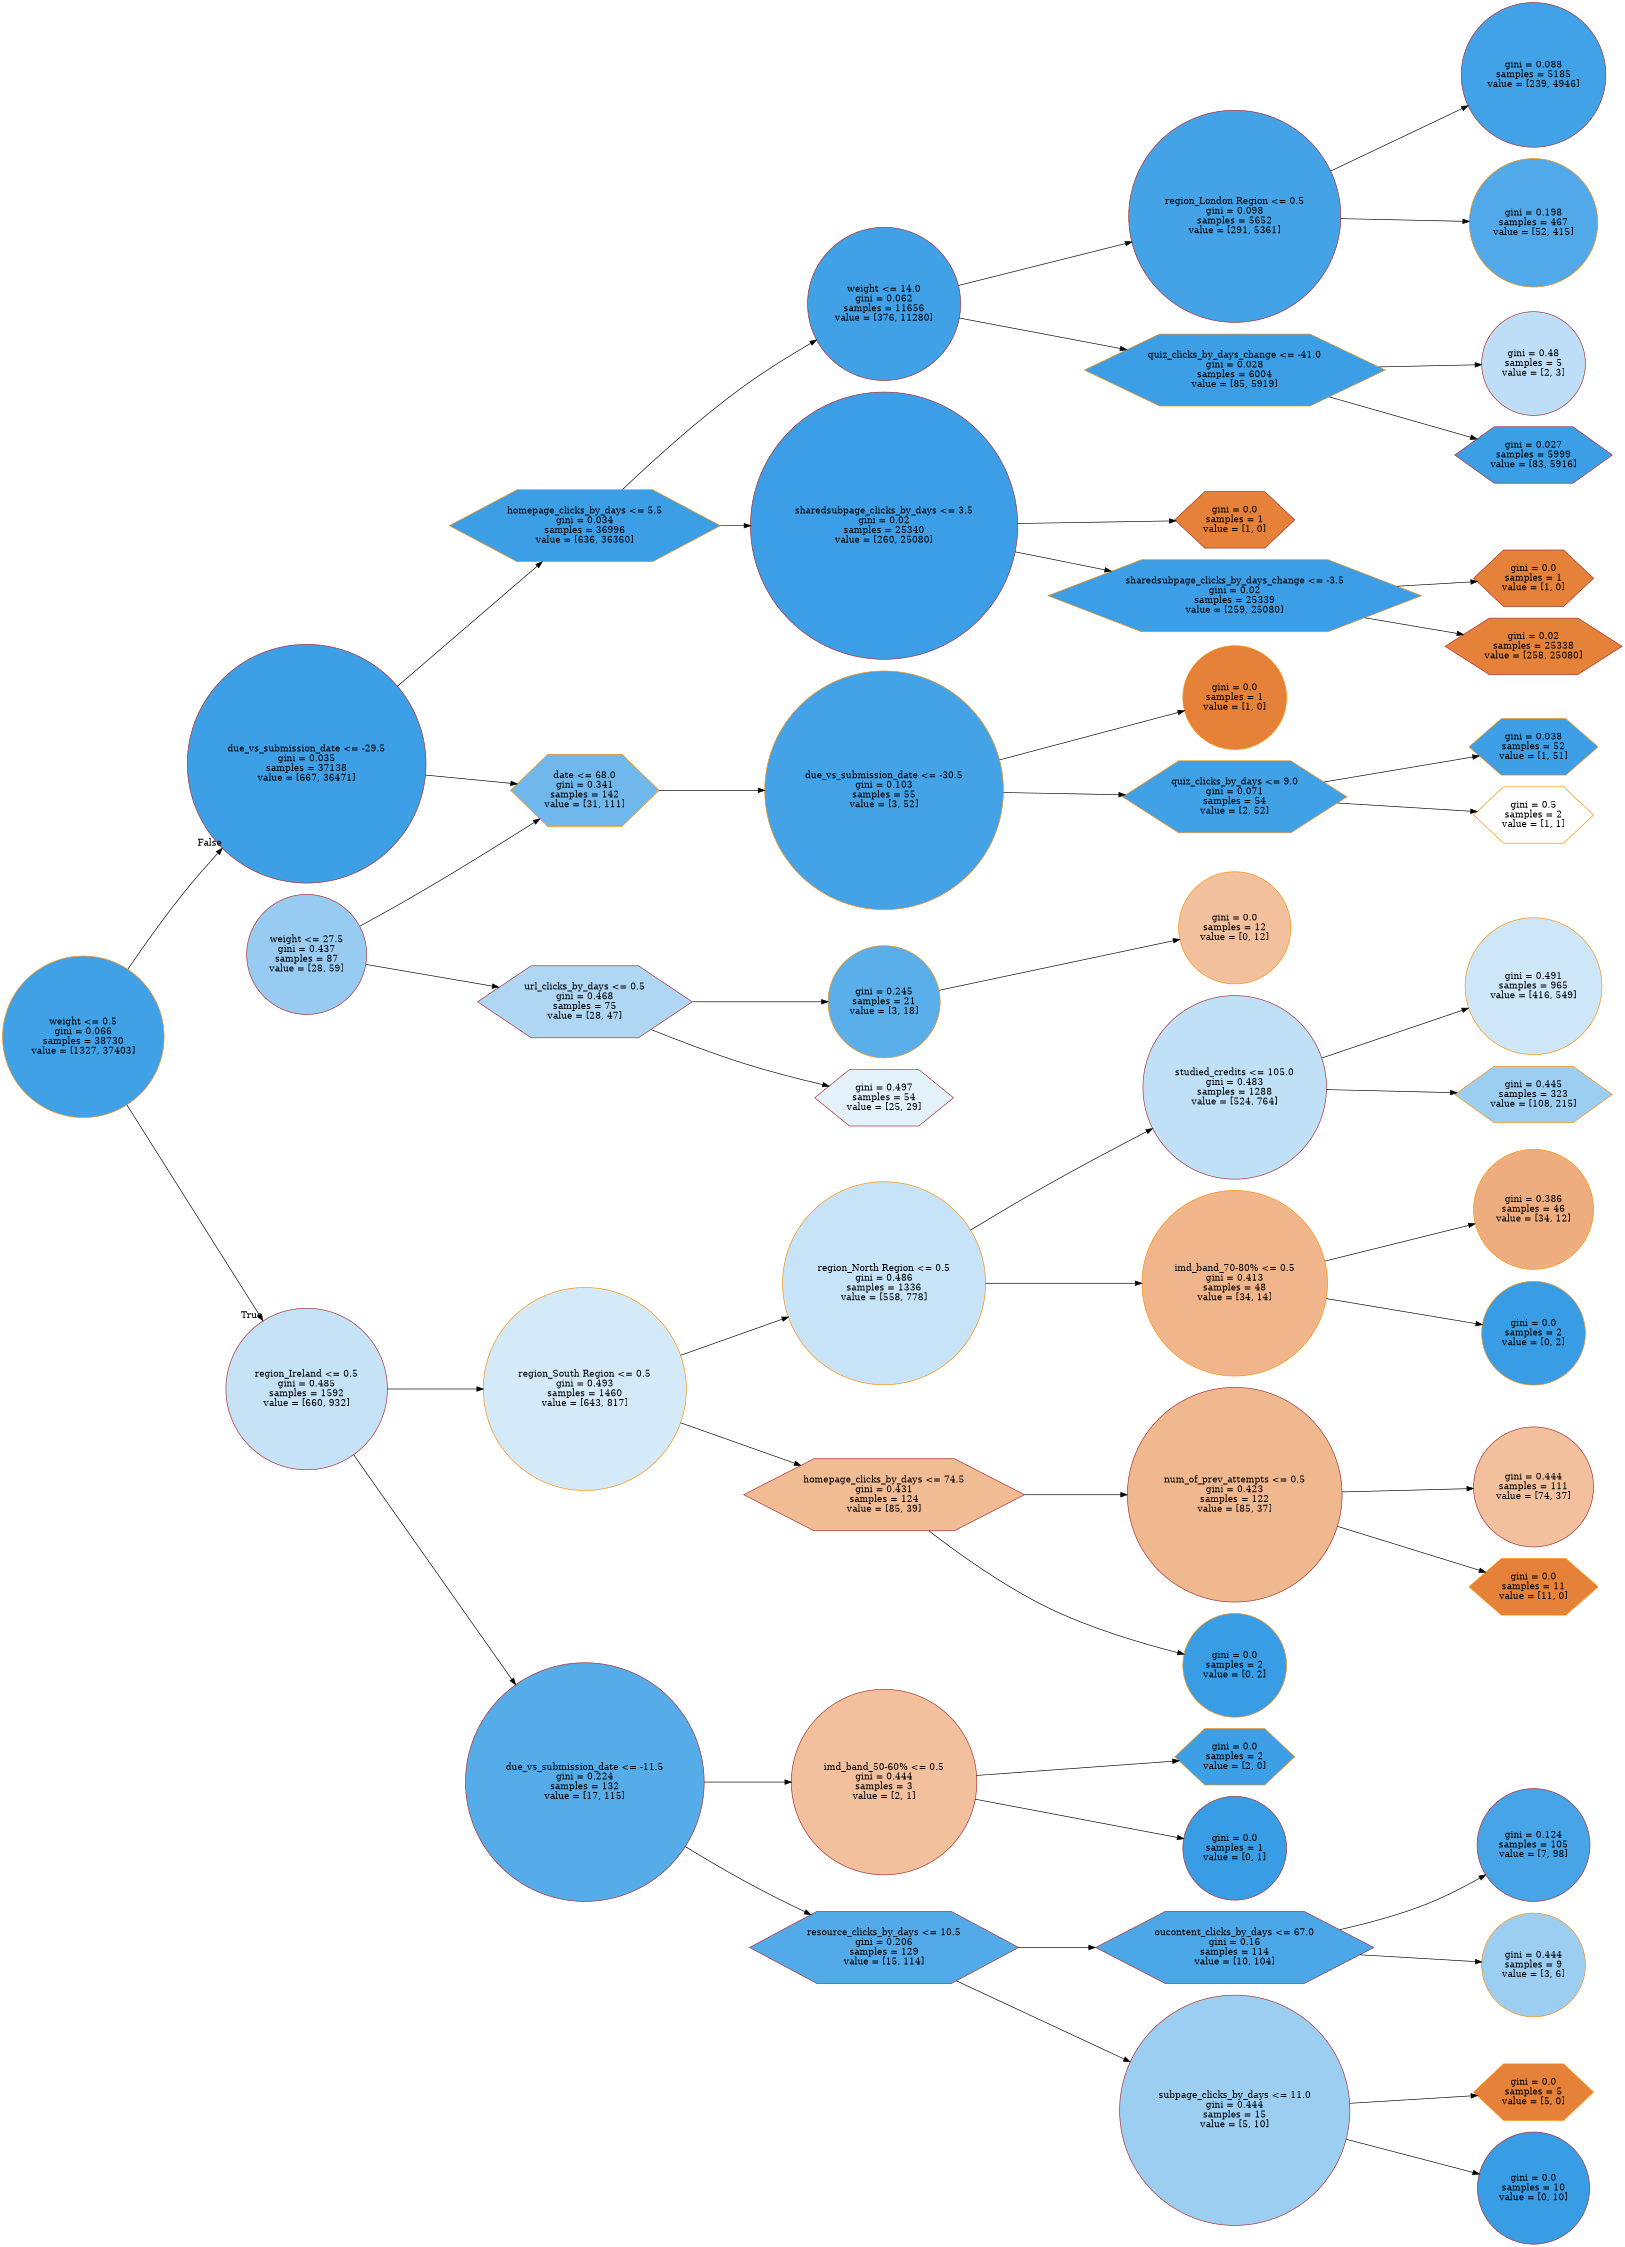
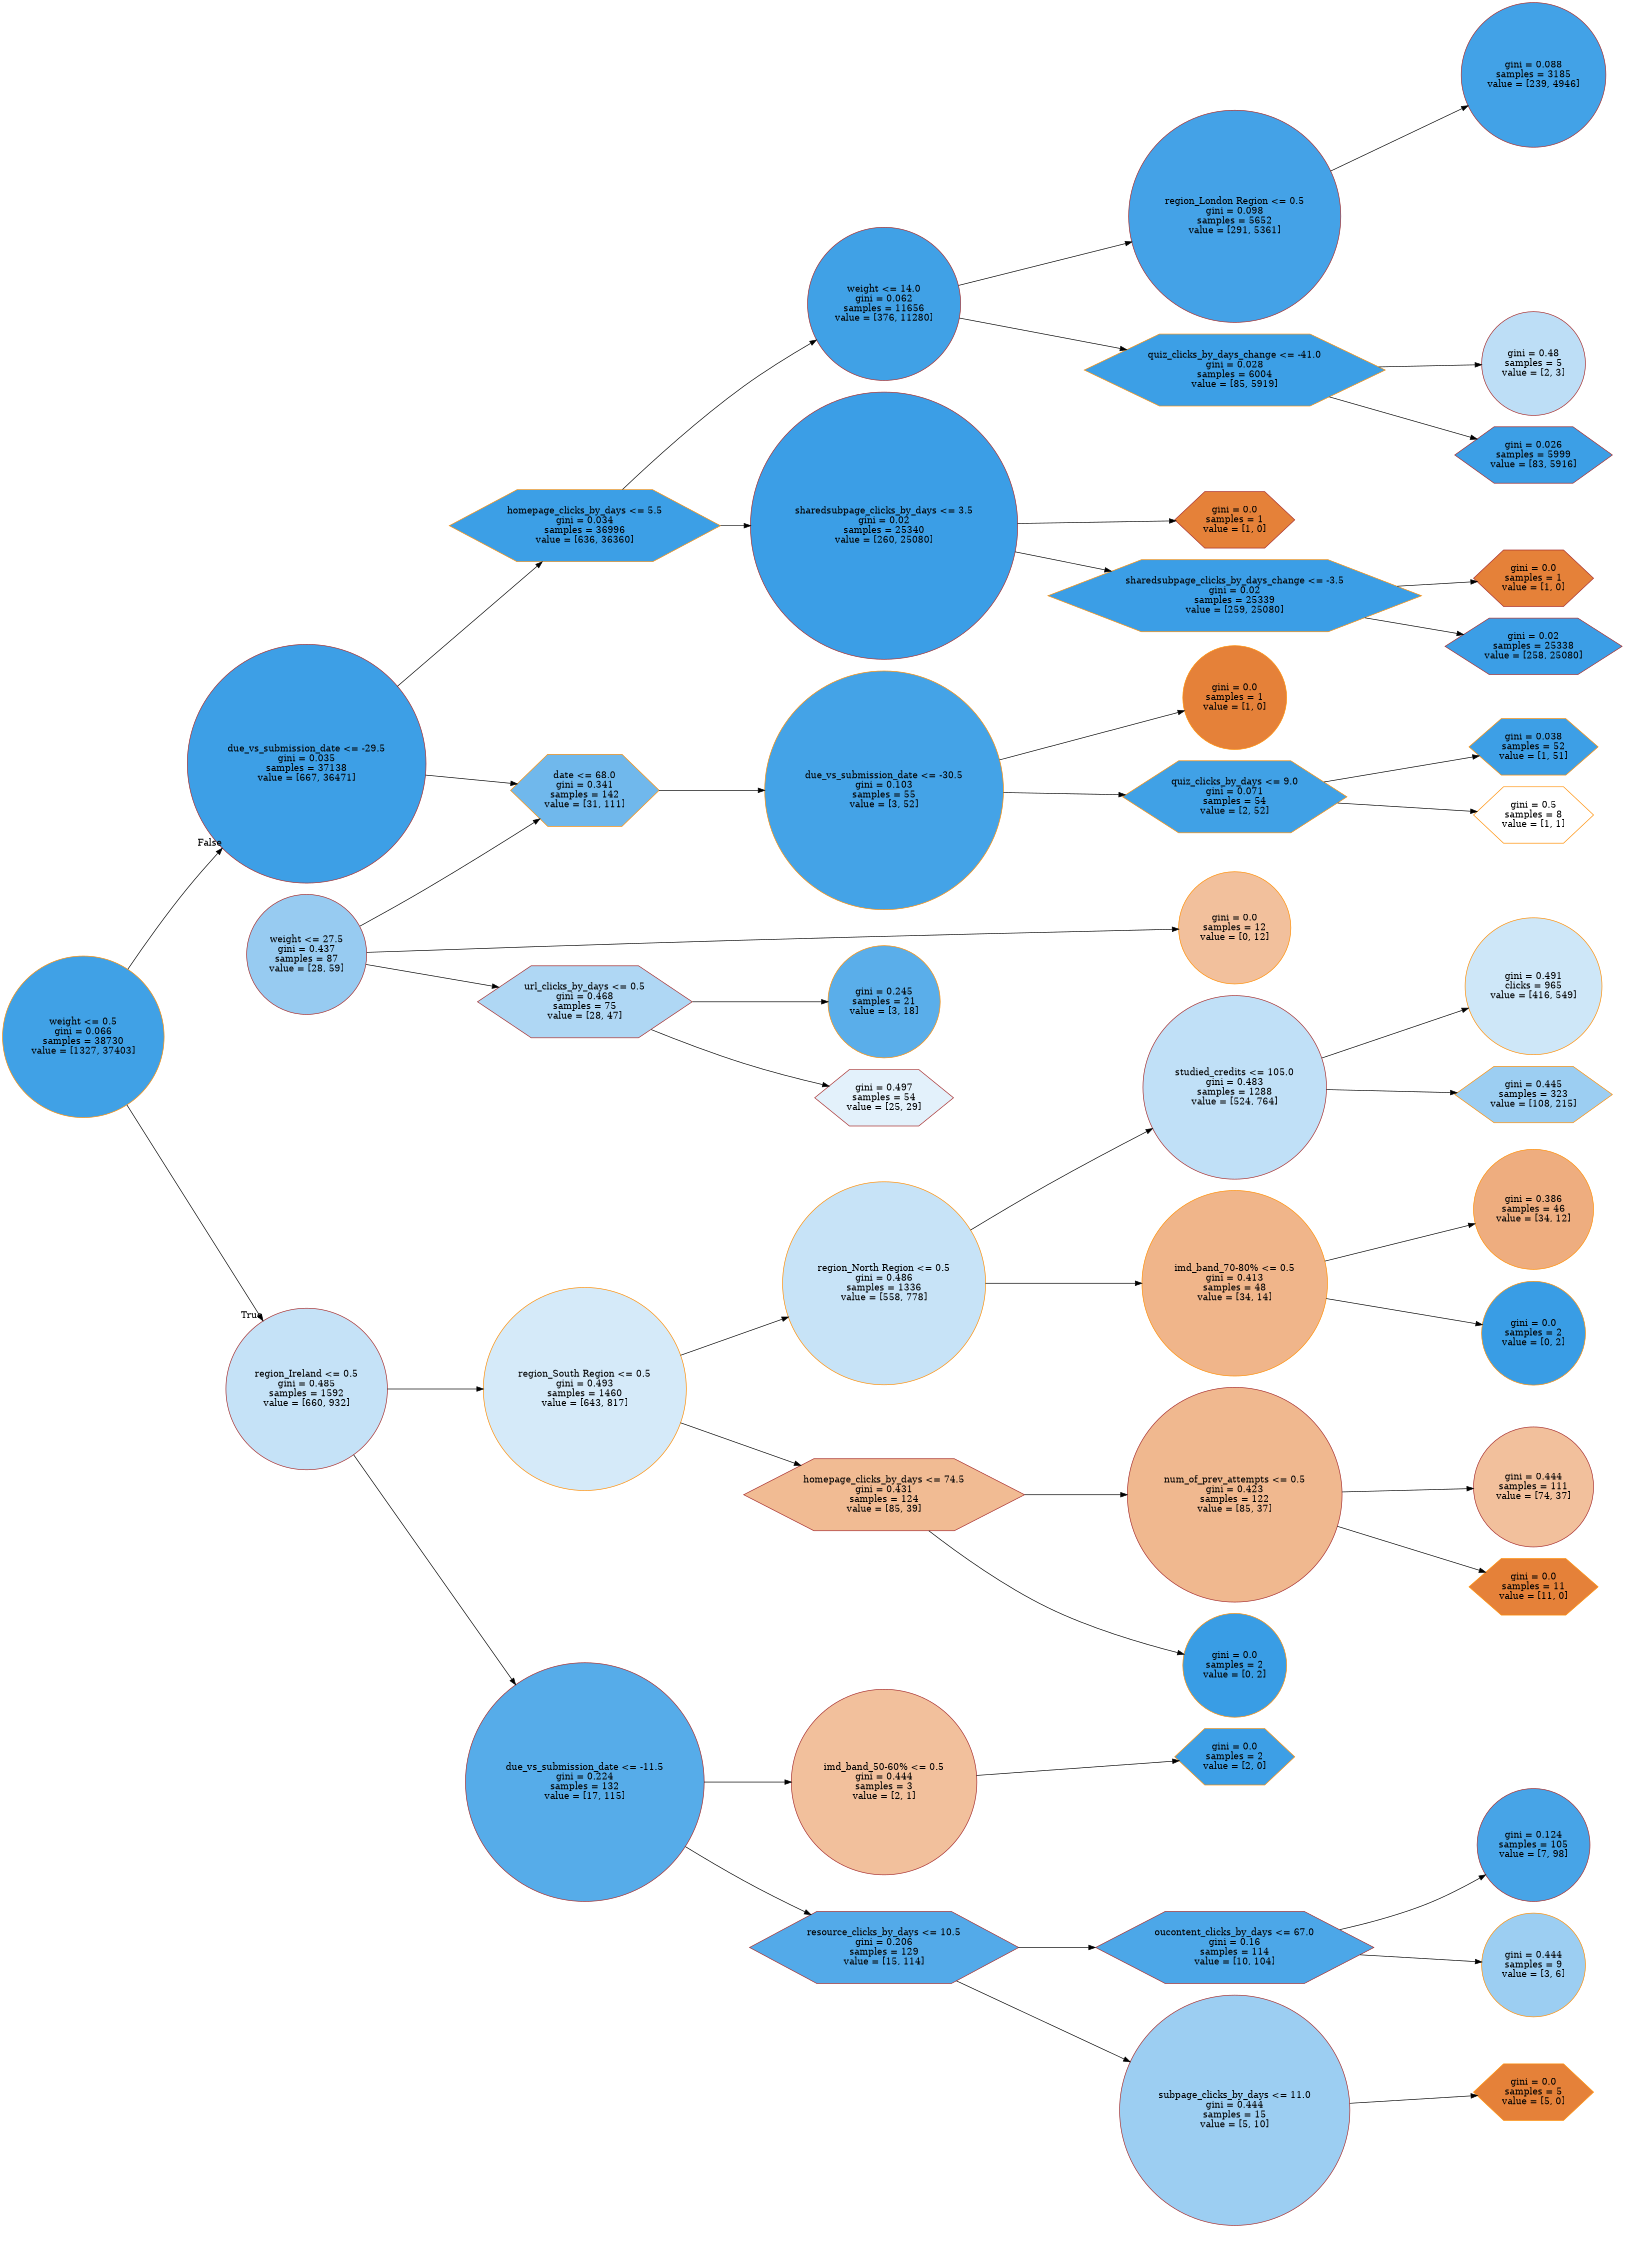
node "gini = 0.088 samples = 5185 value = [239, 4946]": label "gini = 0.088 samples = 5185 value = [239, 4946]" -> "gini = 0.088 samples = 3185 value = [239, 4946]"
node "gini = 0.198 samples = 467 value = [52, 415]": removed
node "gini = 0.027 samples = 5999 value = [83, 5916]": label "gini = 0.027 samples = 5999 value = [83, 5916]" -> "gini = 0.026 samples = 5999 value = [83, 5916]"
node "gini = 0.02 samples = 25338 value = [258, 25080]": fillcolor #e58139ff -> #399de5fc
node "gini = 0.5 samples = 2 value = [1, 1]": label "gini = 0.5 samples = 2 value = [1, 1]" -> "gini = 0.5 samples = 8 value = [1, 1]"
edge "gini = 0.245 samples = 21 value = [3, 18]" -> "gini = 0.0 samples = 12 value = [0, 12]": now "weight <= 27.5 gini = 0.437 samples = 87 value = [28, 59]" -> "gini = 0.0 samples = 12 value = [0, 12]"
node "gini = 0.491 samples = 965 value = [416, 549]": label "gini = 0.491 samples = 965 value = [416, 549]" -> "gini = 0.491 clicks = 965 value = [416, 549]"
node "gini = 0.0 samples = 1 value = [0, 1]": removed
node "gini = 0.0 samples = 10 value = [0, 10]": removed
